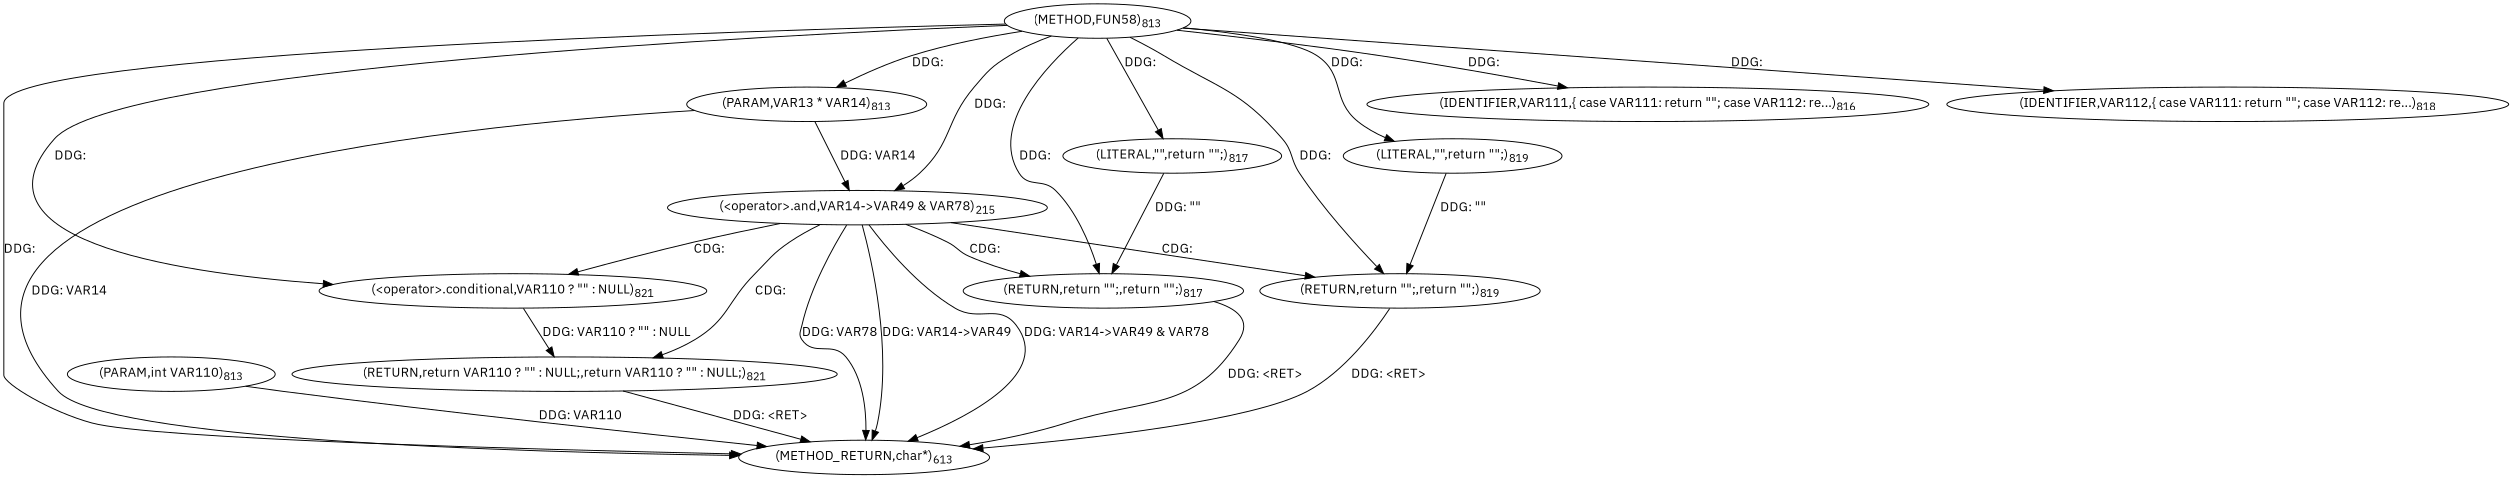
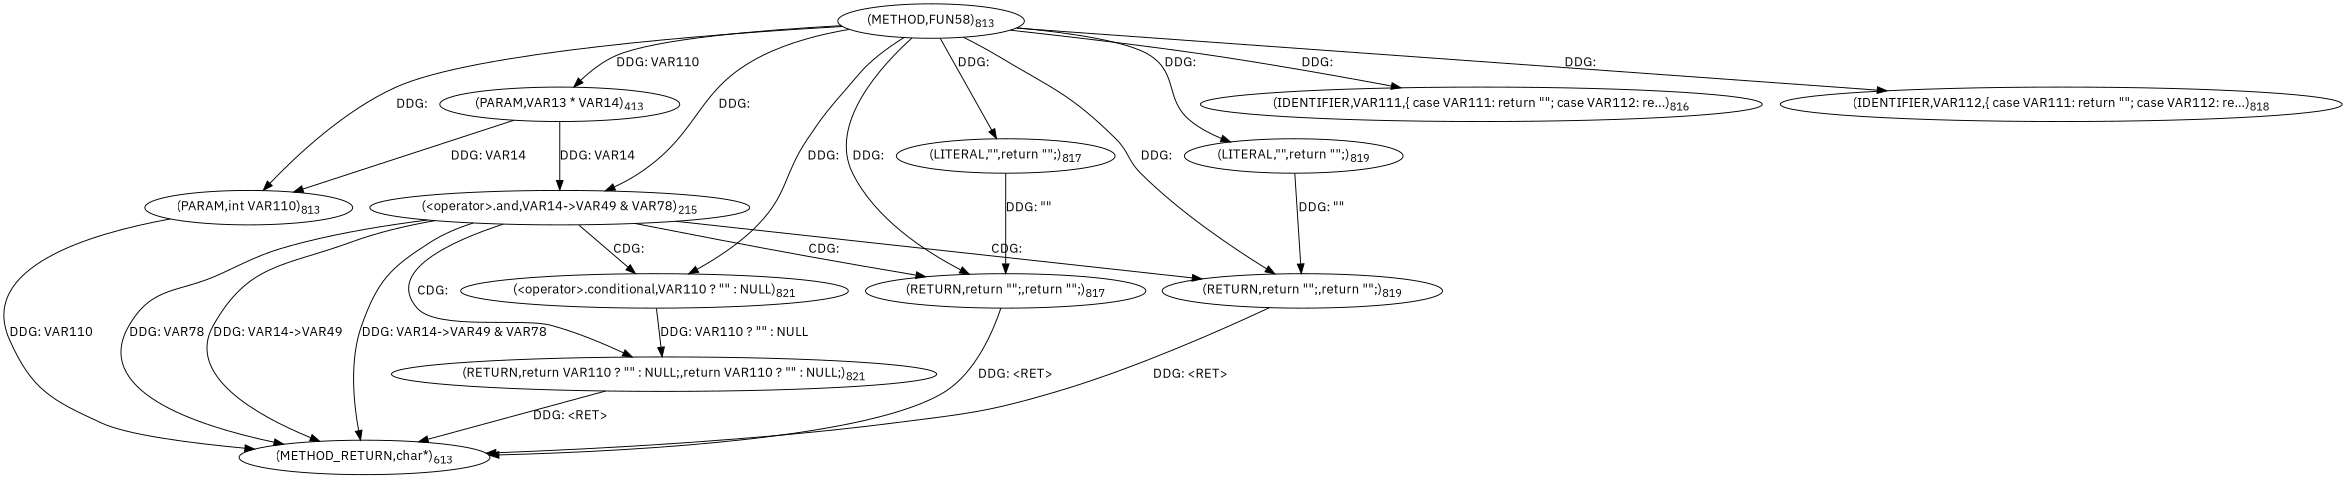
edge "(METHOD,FUN58)" -> "(PARAM,VAR13 * VAR14)": label "DDG: " -> "DDG: VAR110"
node "(PARAM,VAR13 * VAR14)": text "813" -> "413"
edge "(METHOD,FUN58)" -> "(METHOD_RETURN,char*)": now "(METHOD,FUN58)" -> "(PARAM,int VAR110)"
edge "(PARAM,VAR13 * VAR14)" -> "(METHOD_RETURN,char*)": now "(PARAM,VAR13 * VAR14)" -> "(PARAM,int VAR110)"
